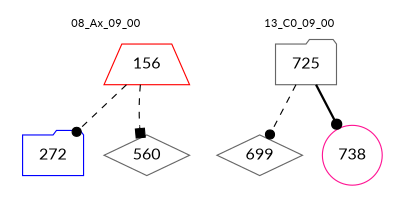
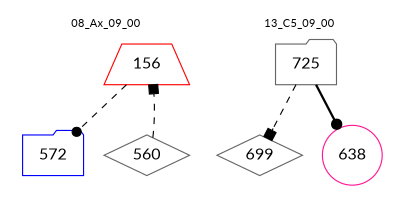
cluster "13_C0_09_00": label "13_C0_09_00" -> "13_C5_09_00"
edge "156" -> "560": reversed
edge "725" -> "699": arrowhead dot -> box
node "272": label "272" -> "572"
node "738": label "738" -> "638"
